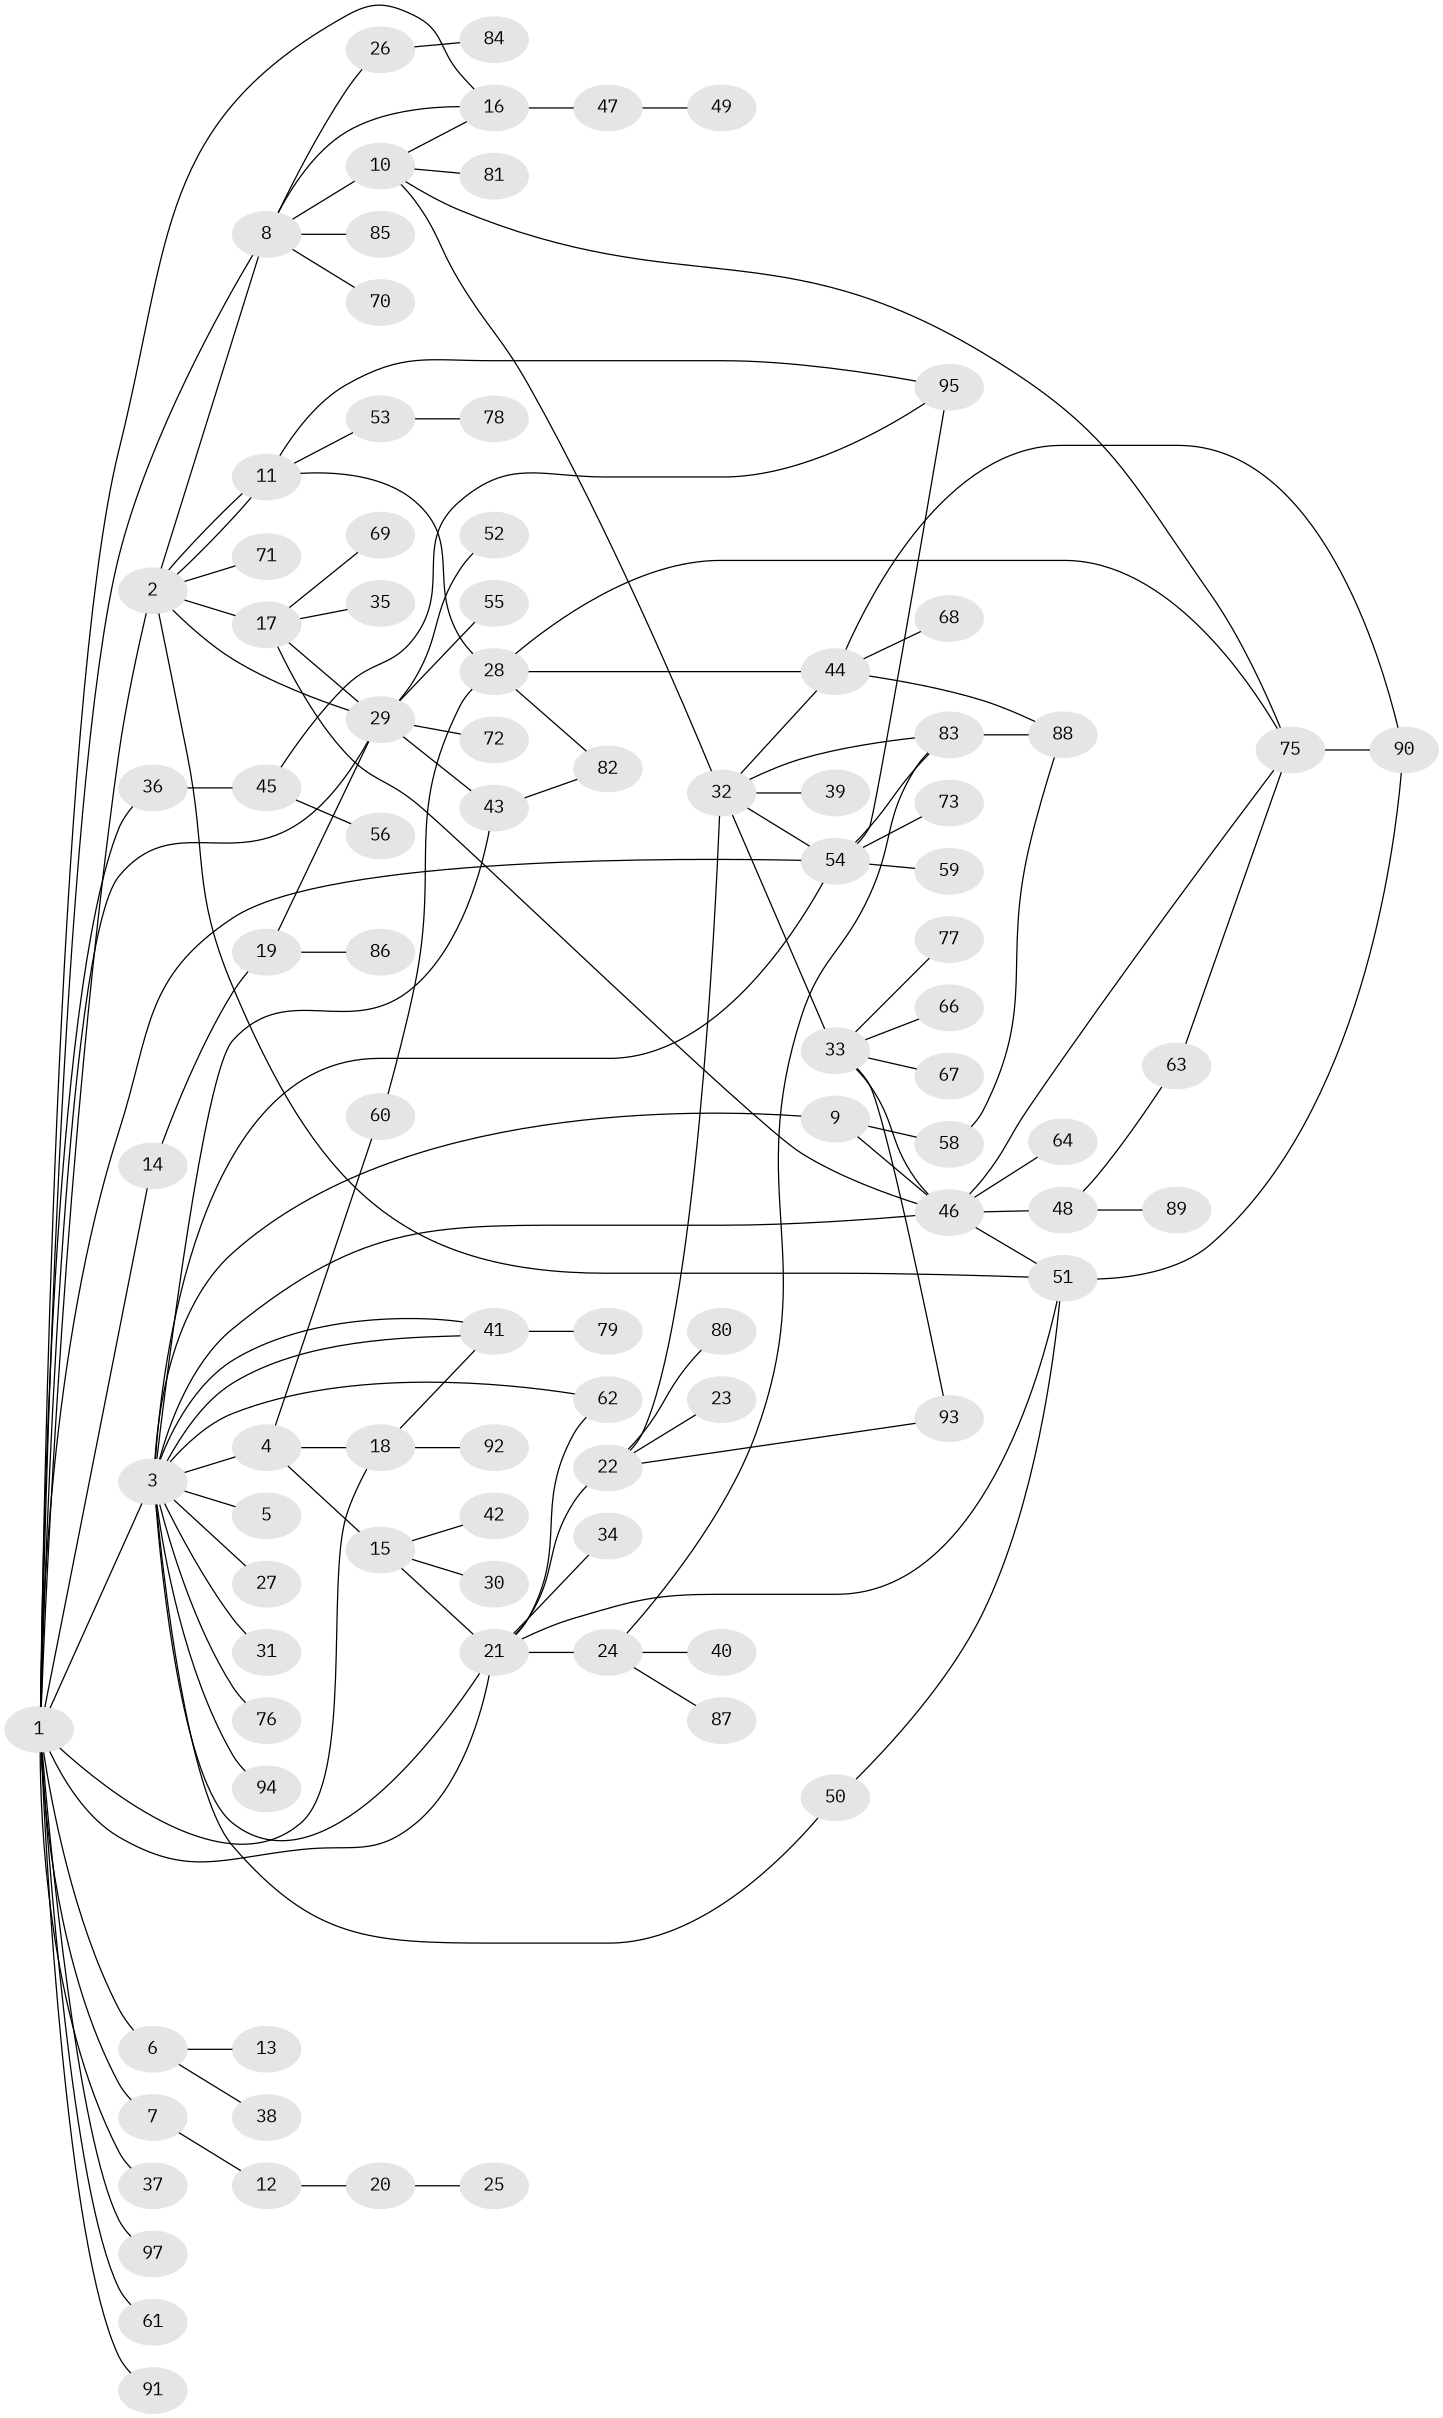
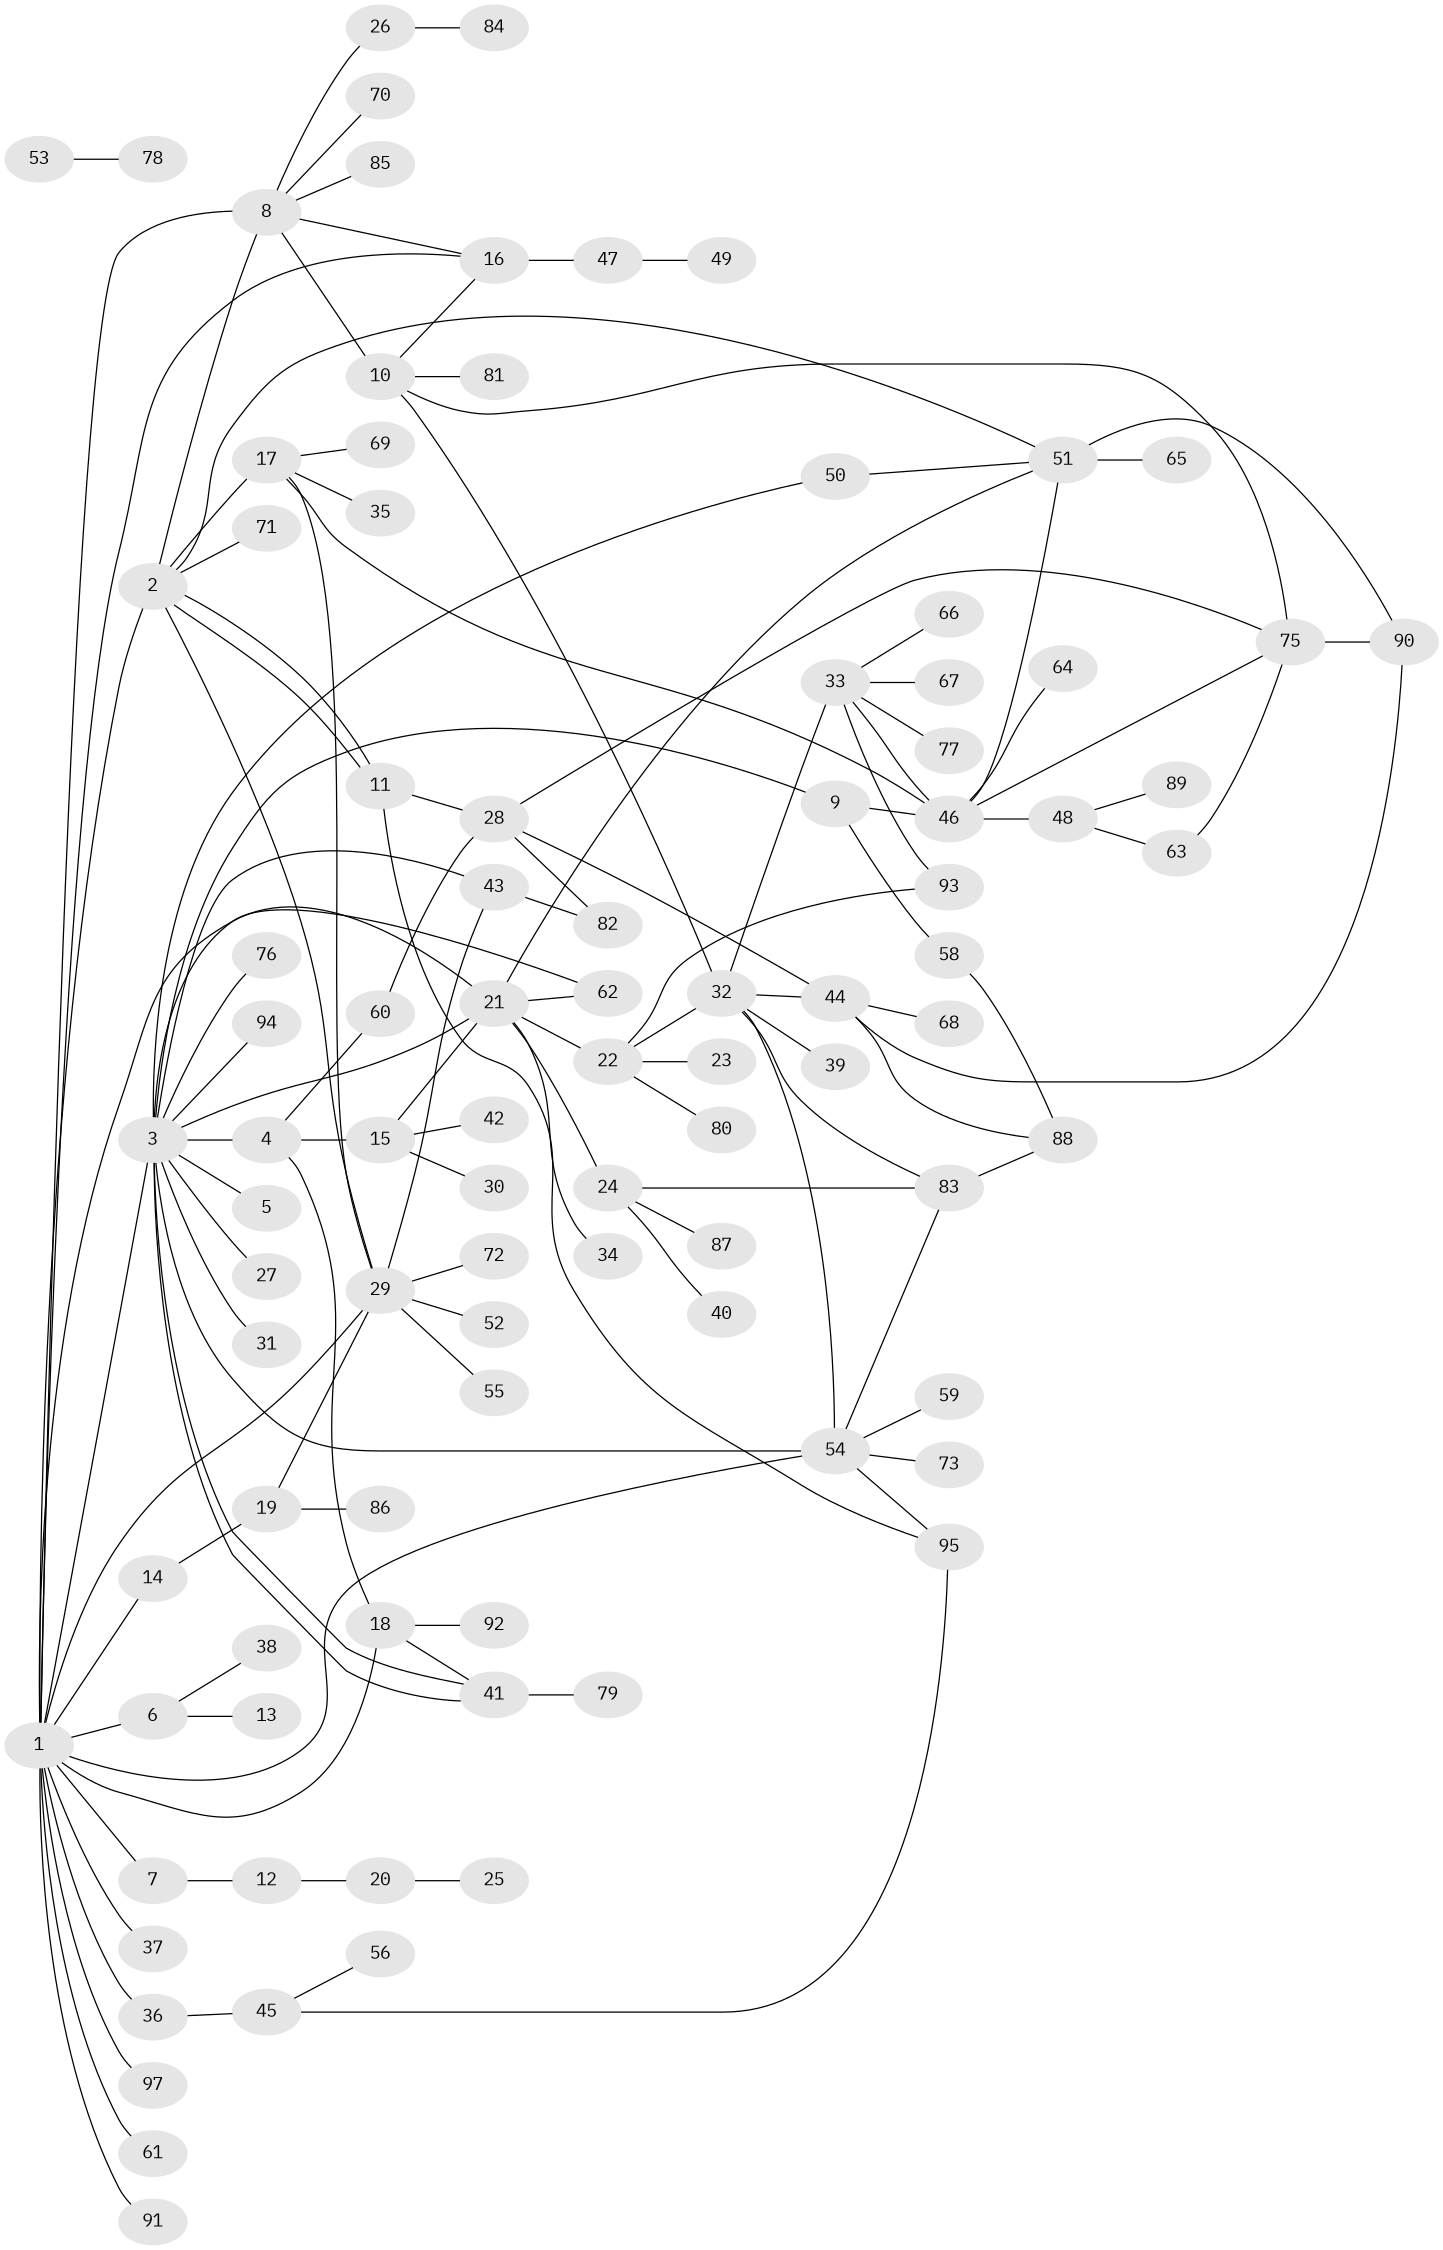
edge "53" -- "11": removed
node "65": added
edge "46" -- "3": removed
